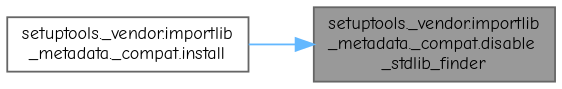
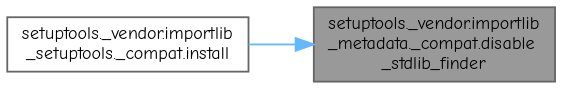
node "setuptools._vendor.importlib _metadata._compat.install": label "setuptools._vendor.importlib _metadata._compat.install" -> "setuptools._vendor.importlib _setuptools._compat.install"
